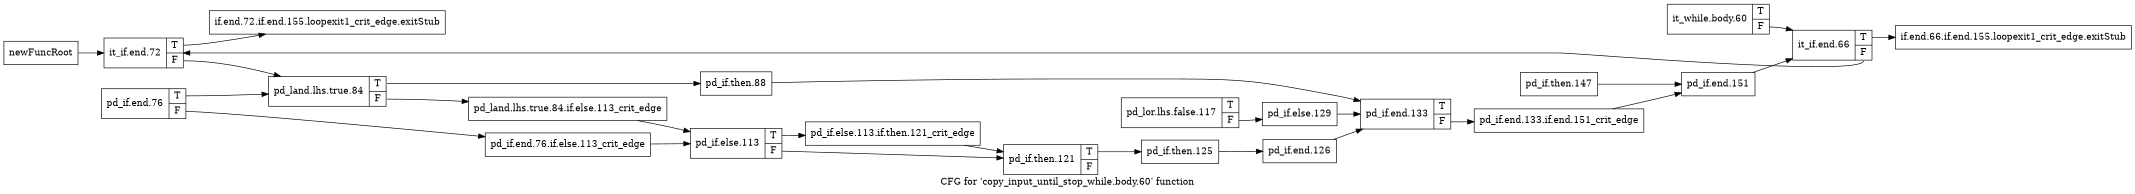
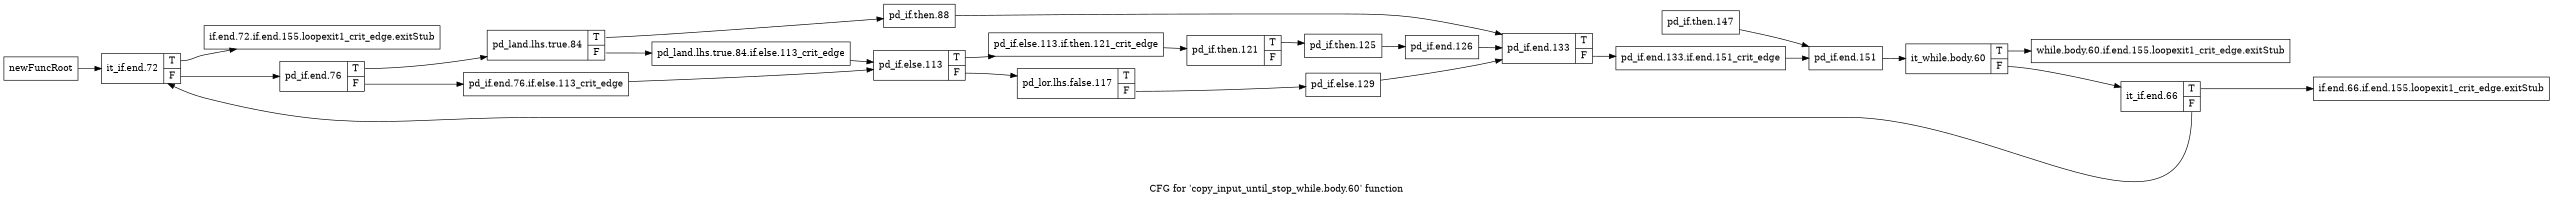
node "while.body.60.if.end.155.loopexit1_crit_edge.exitStub": added
edge "it_if.end.72" -> "pd_land.lhs.true.84": now "it_if.end.72" -> "pd_if.end.76"
edge "pd_if.end.151" -> "it_if.end.66": now "pd_if.end.151" -> "it_while.body.60"
edge "pd_if.else.113" -> "pd_if.then.121": now "pd_if.else.113" -> "pd_lor.lhs.false.117"
